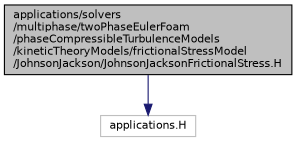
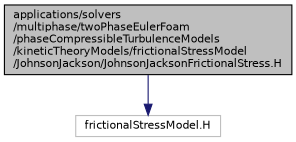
node "applications.H": label "applications.H" -> "frictionalStressModel.H"
